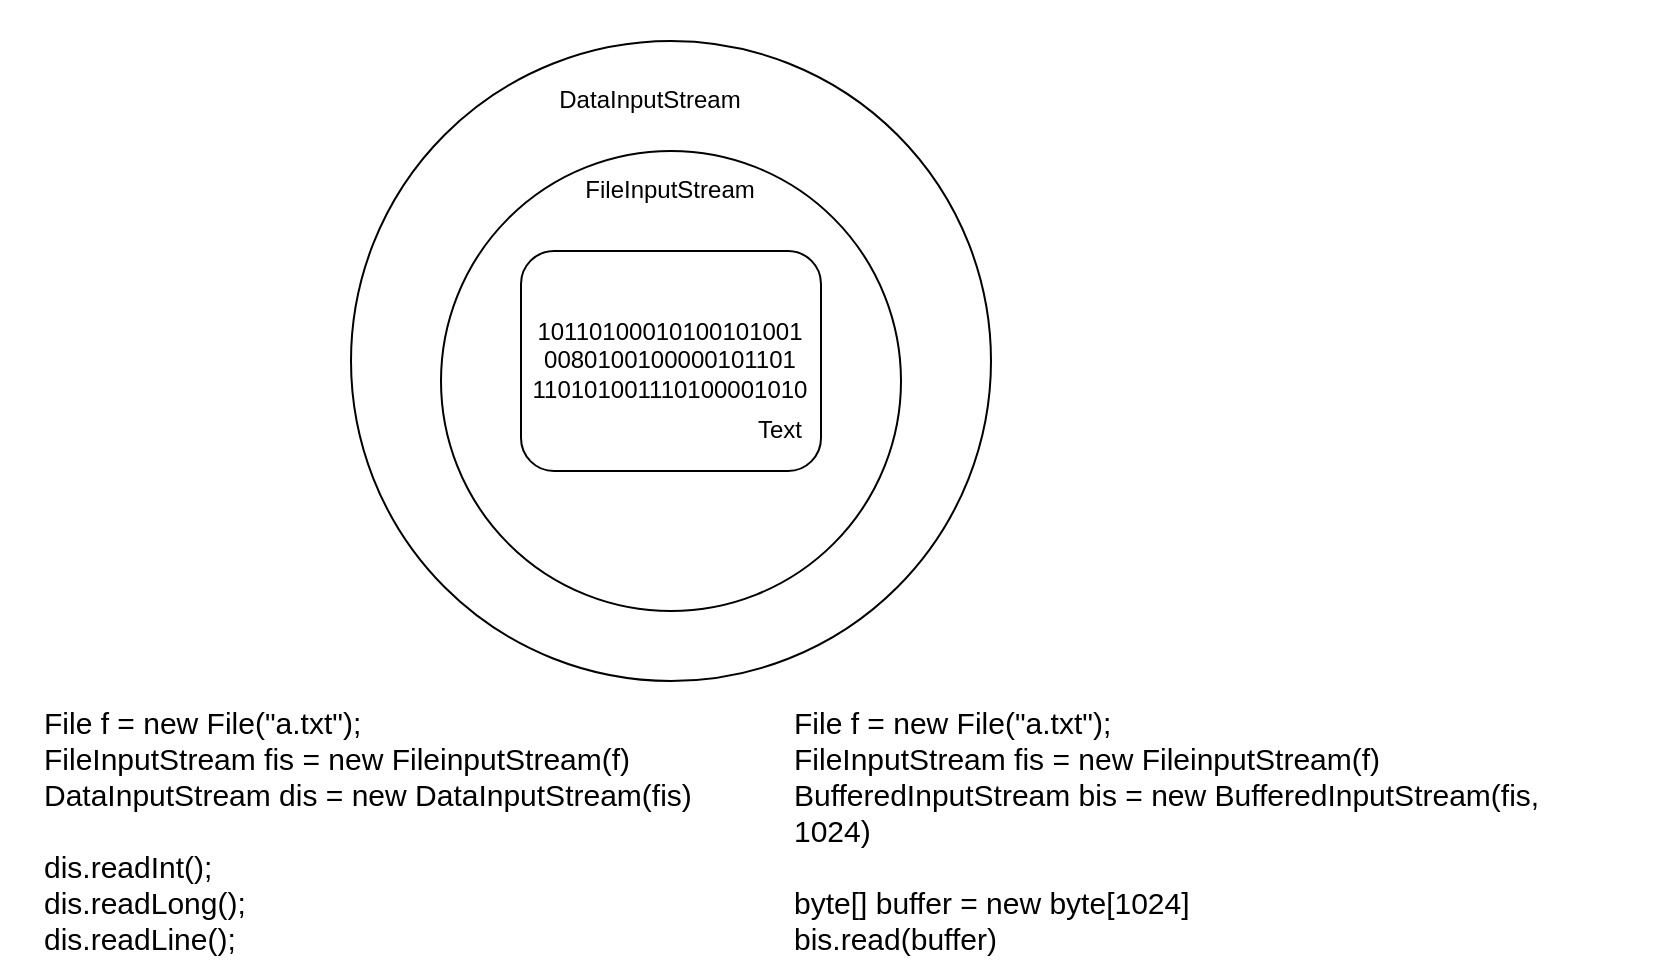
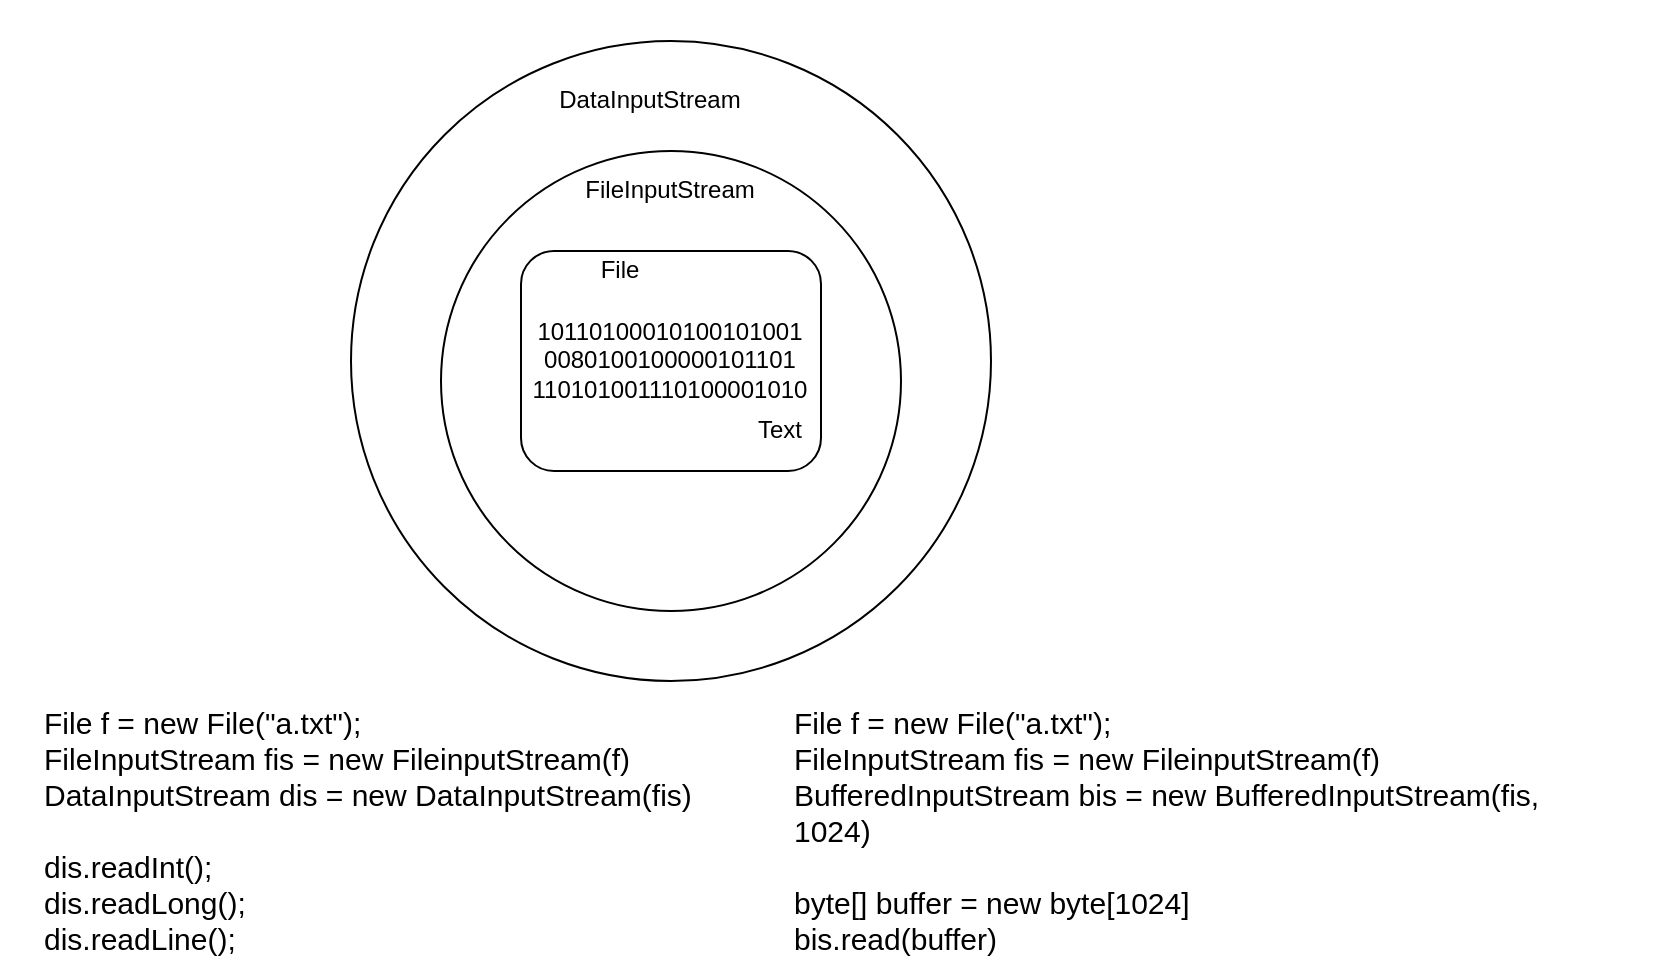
node "File": added
